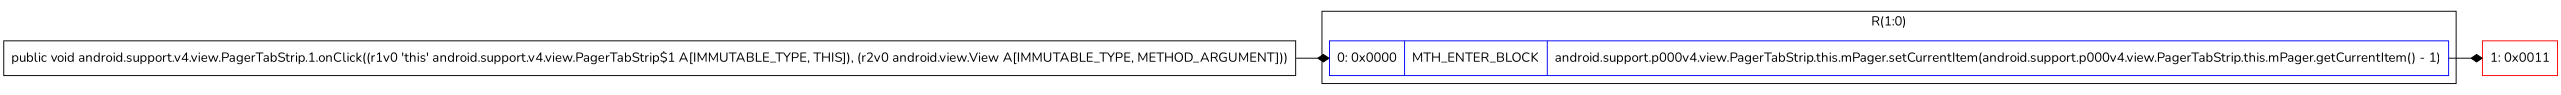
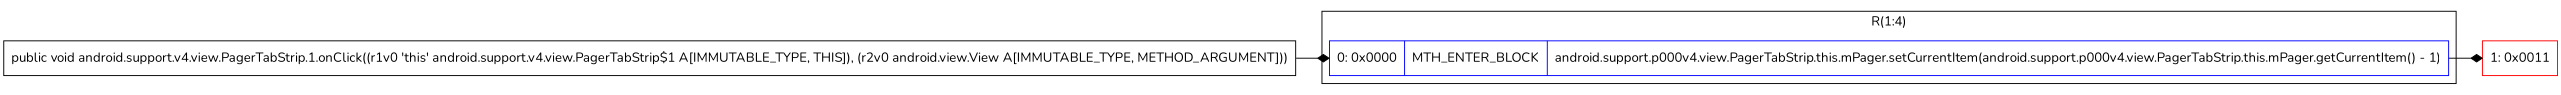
cluster "R(1:0)": label "R(1:0)" -> "R(1:4)"
